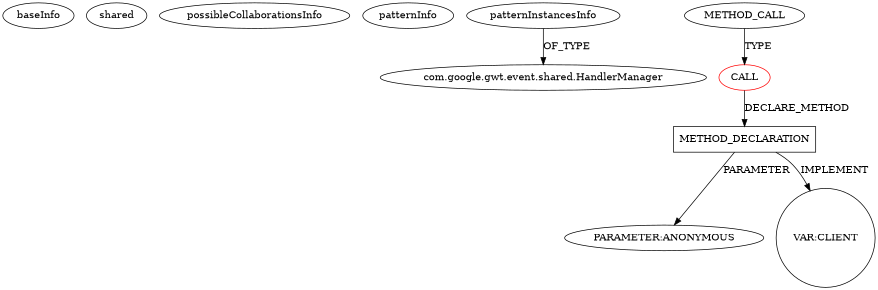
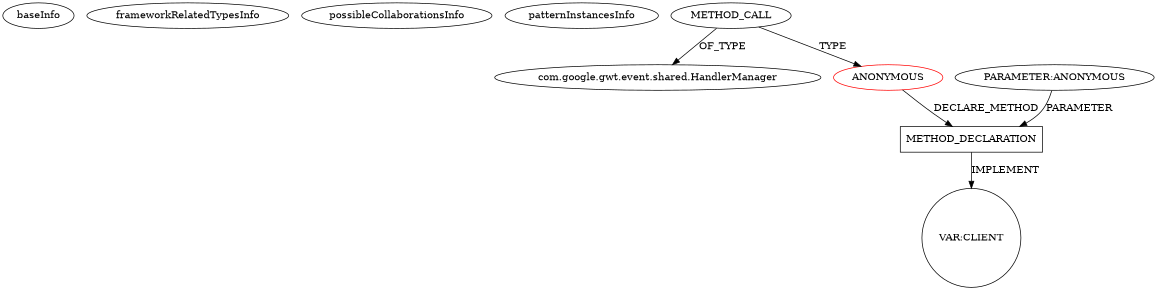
node "shared": label "shared" -> "frameworkRelatedTypesInfo"
node "patternInfo": removed
edge "patternInstancesInfo" -> "com.google.gwt.event.shared.HandlerManager": now "METHOD_CALL" -> "com.google.gwt.event.shared.HandlerManager"
node "CALL": label "CALL" -> "ANONYMOUS"
edge "METHOD_DECLARATION" -> "PARAMETER:ANONYMOUS": reversed
